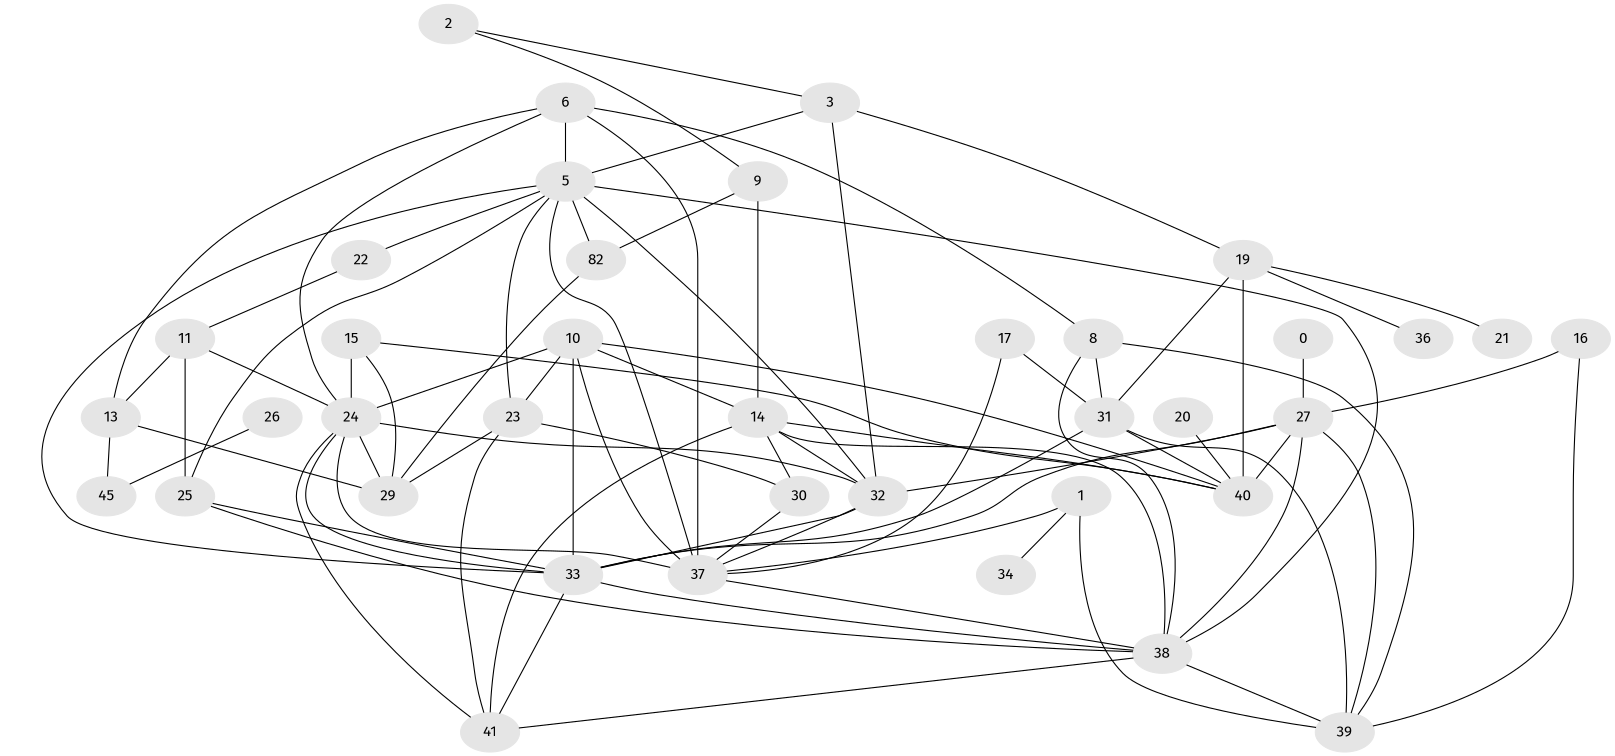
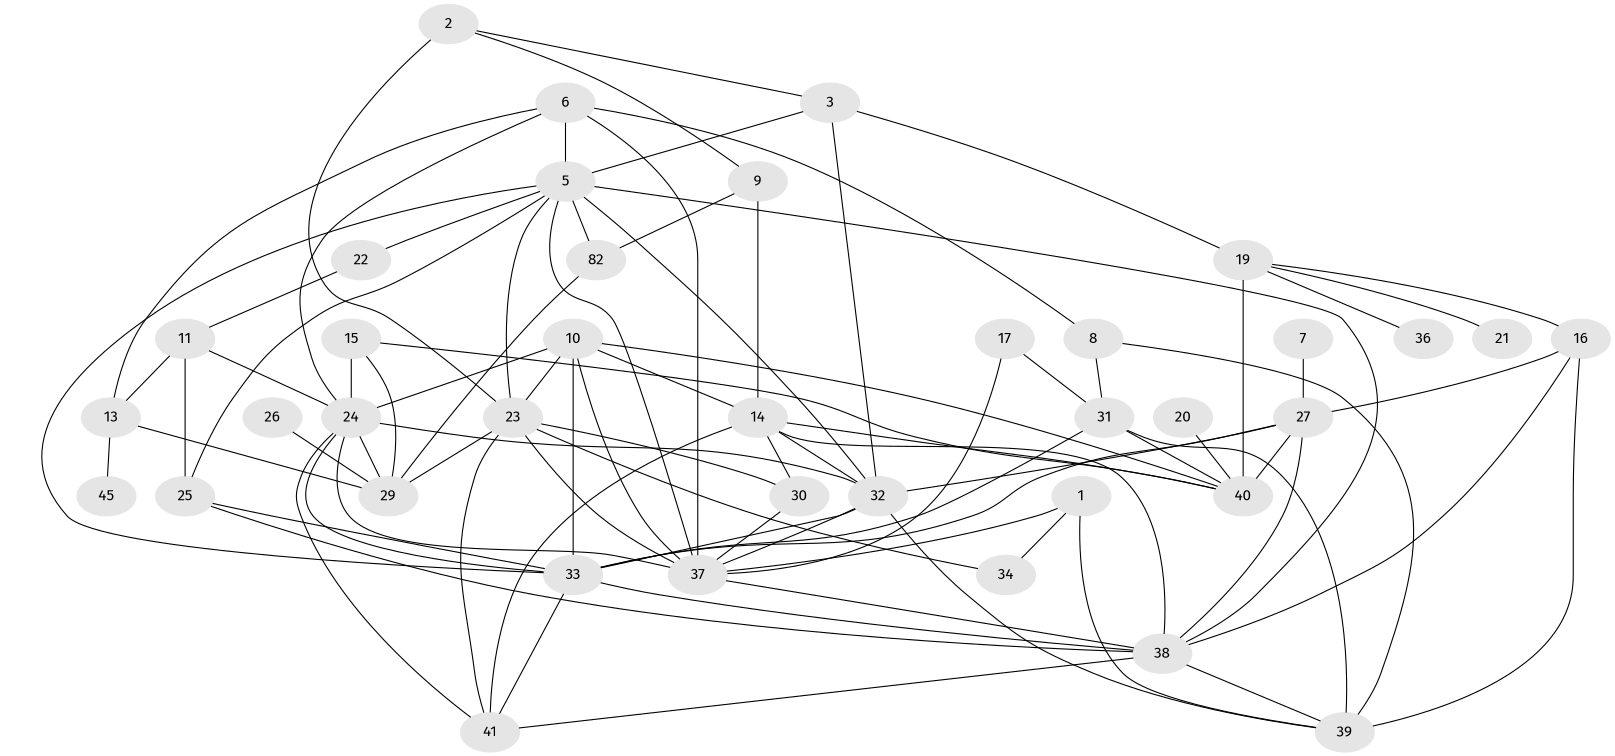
edge "2" -- "23": added
edge "19" -- "31": now "19" -- "16"
node "0": label "0" -> "7"
edge "26" -- "45": now "26" -- "29"
edge "8" -- "38": now "16" -- "38"
edge "23" -- "37": added
edge "23" -- "34": added
edge "27" -- "39": now "32" -- "39"
